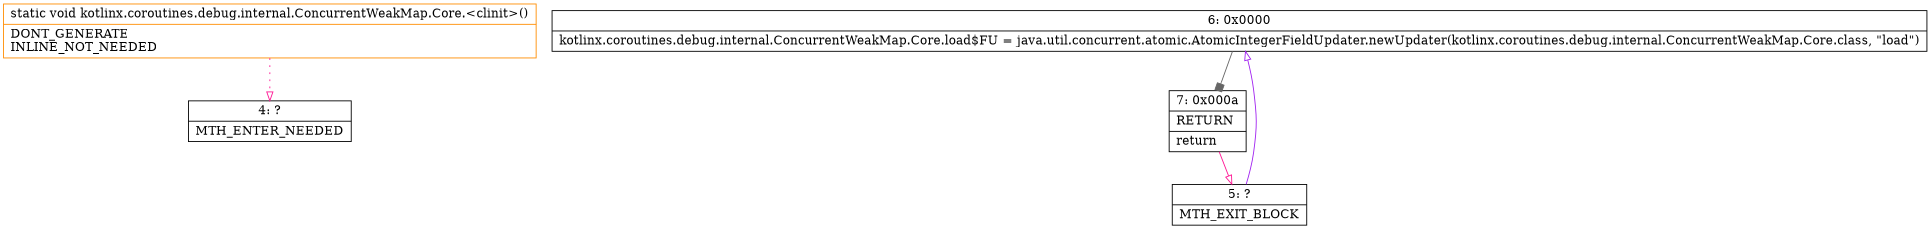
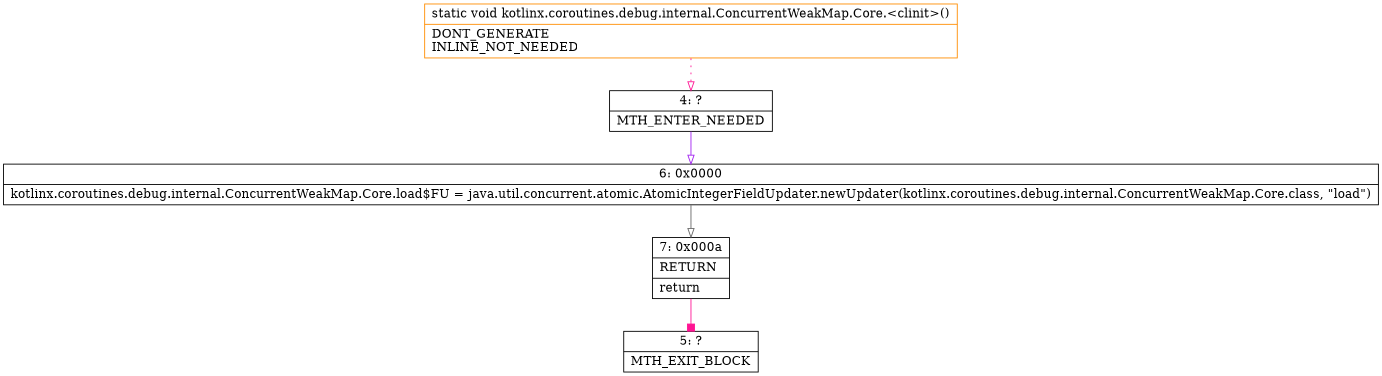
edge "6: 0x0000" -> "7: 0x000a": arrowhead box -> onormal
edge "5: ?" -> "6: 0x0000": now "4: ?" -> "6: 0x0000"
edge "7: 0x000a" -> "5: ?": arrowhead onormal -> box
